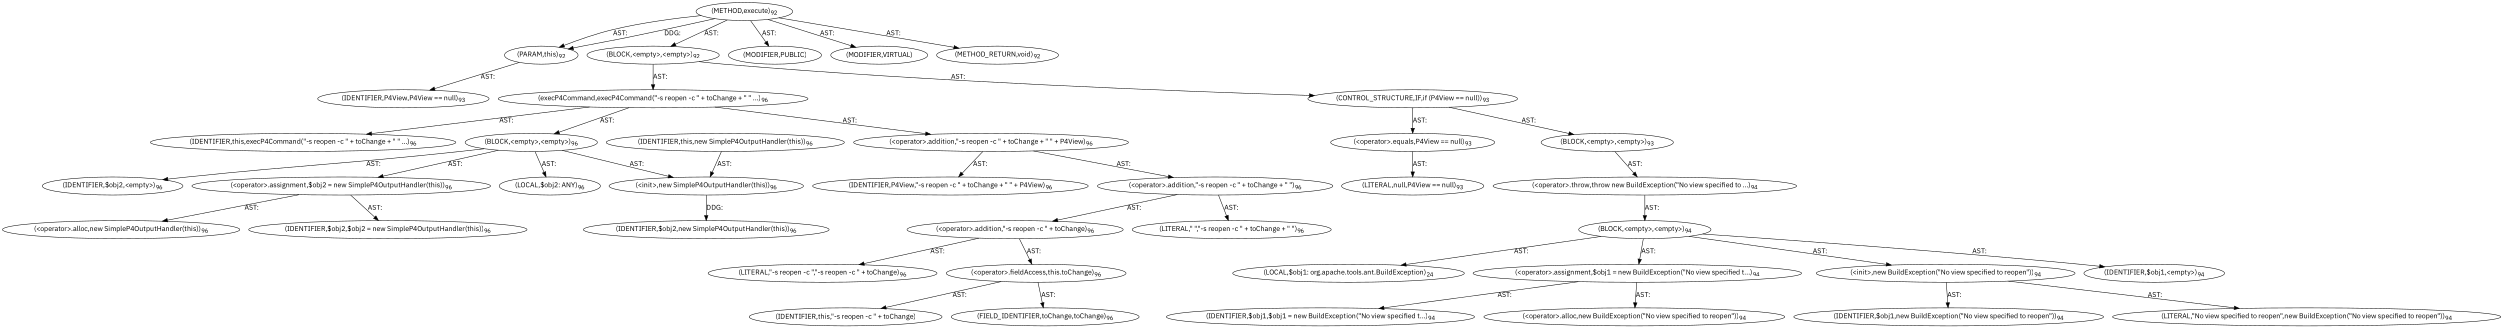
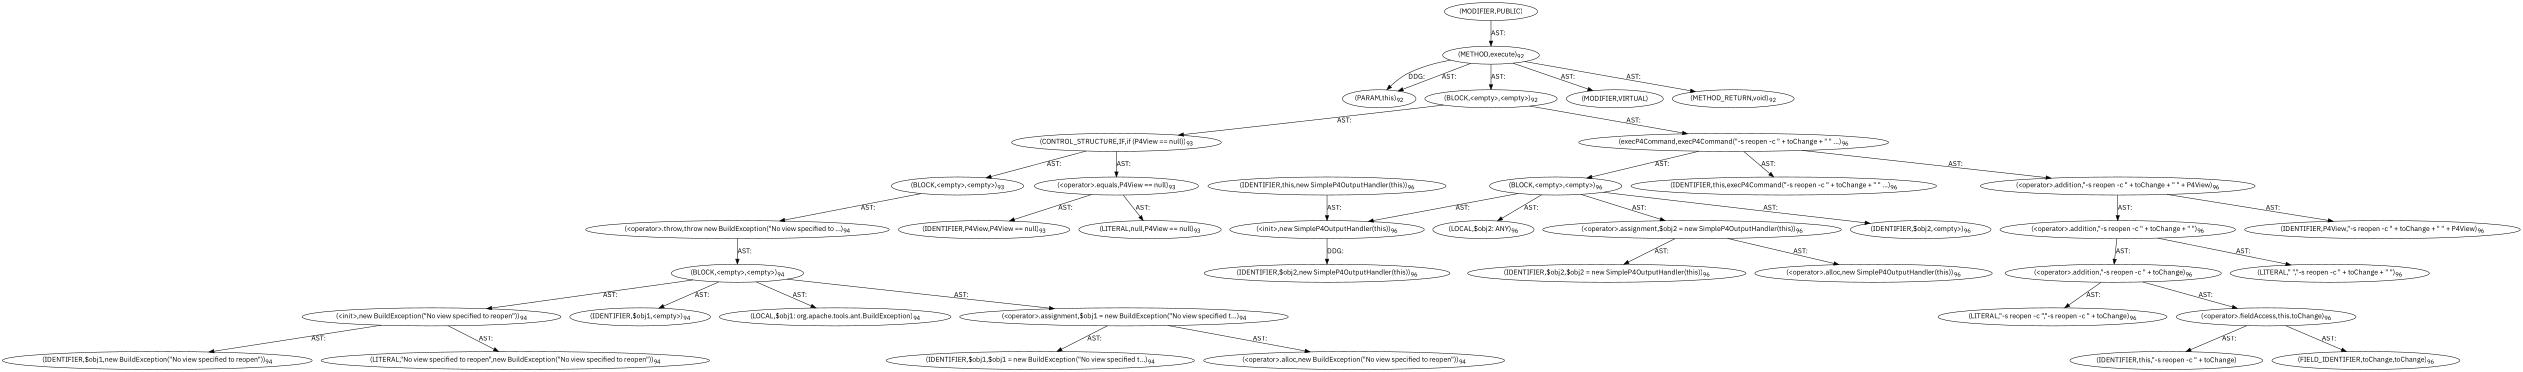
edge "(METHOD,execute)" -> "(MODIFIER,PUBLIC)": reversed
edge "(PARAM,this)" -> "(IDENTIFIER,P4View,P4View == null)": now "(<operator>.equals,P4View == null)" -> "(IDENTIFIER,P4View,P4View == null)"
node "(LOCAL,$obj1: org.apache.tools.ant.BuildException)": text "24" -> "94"
